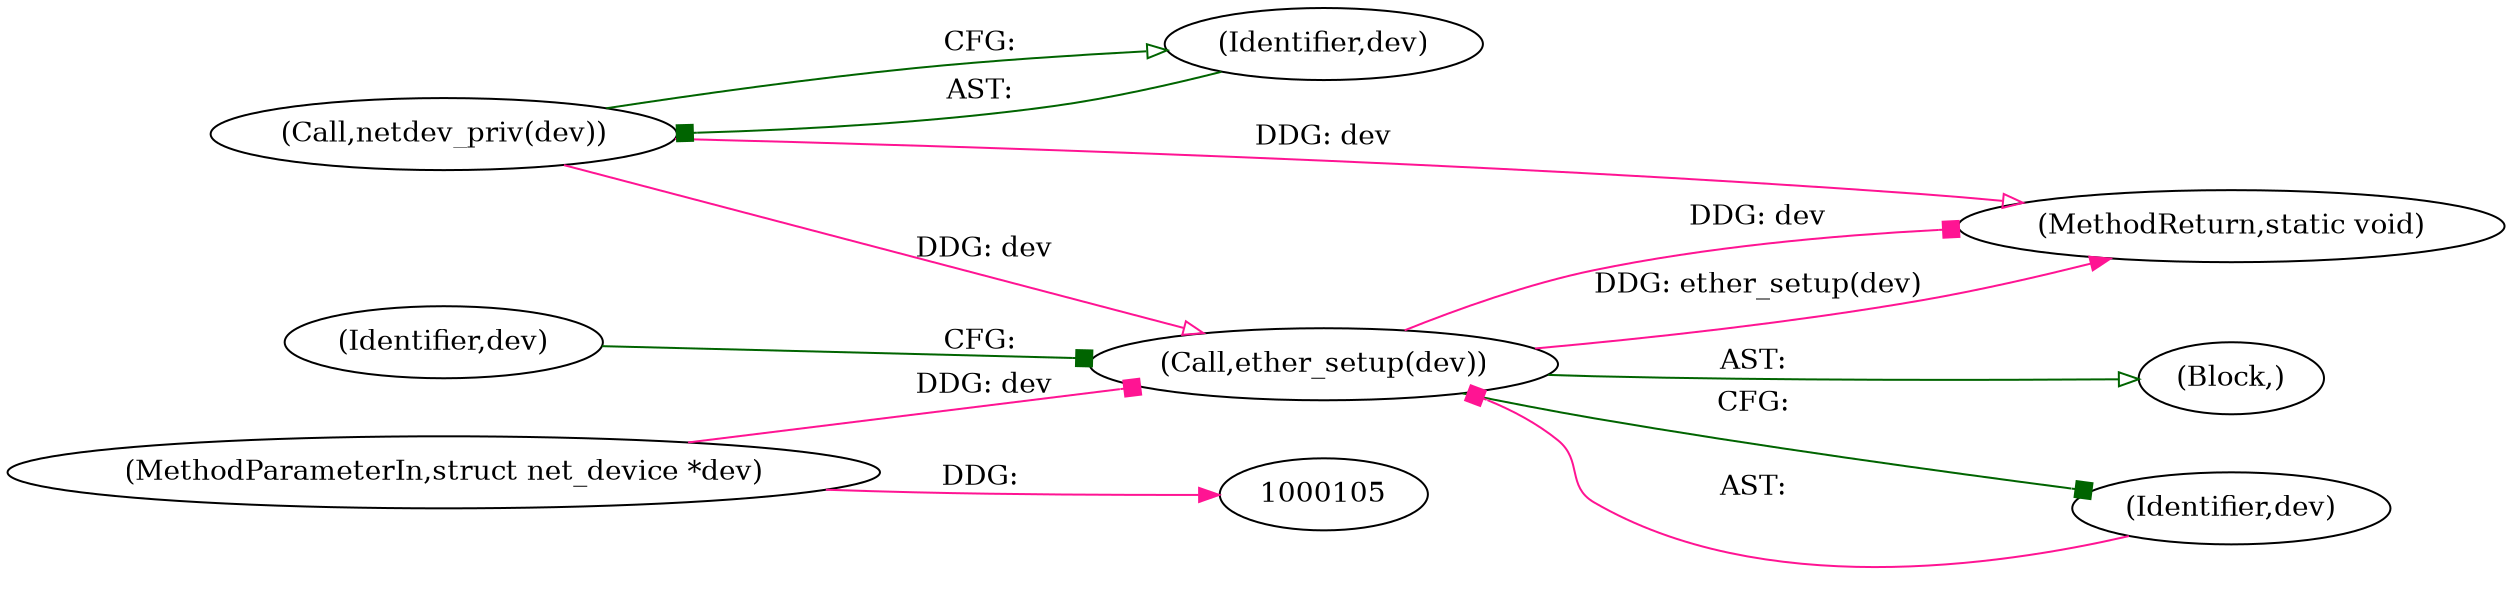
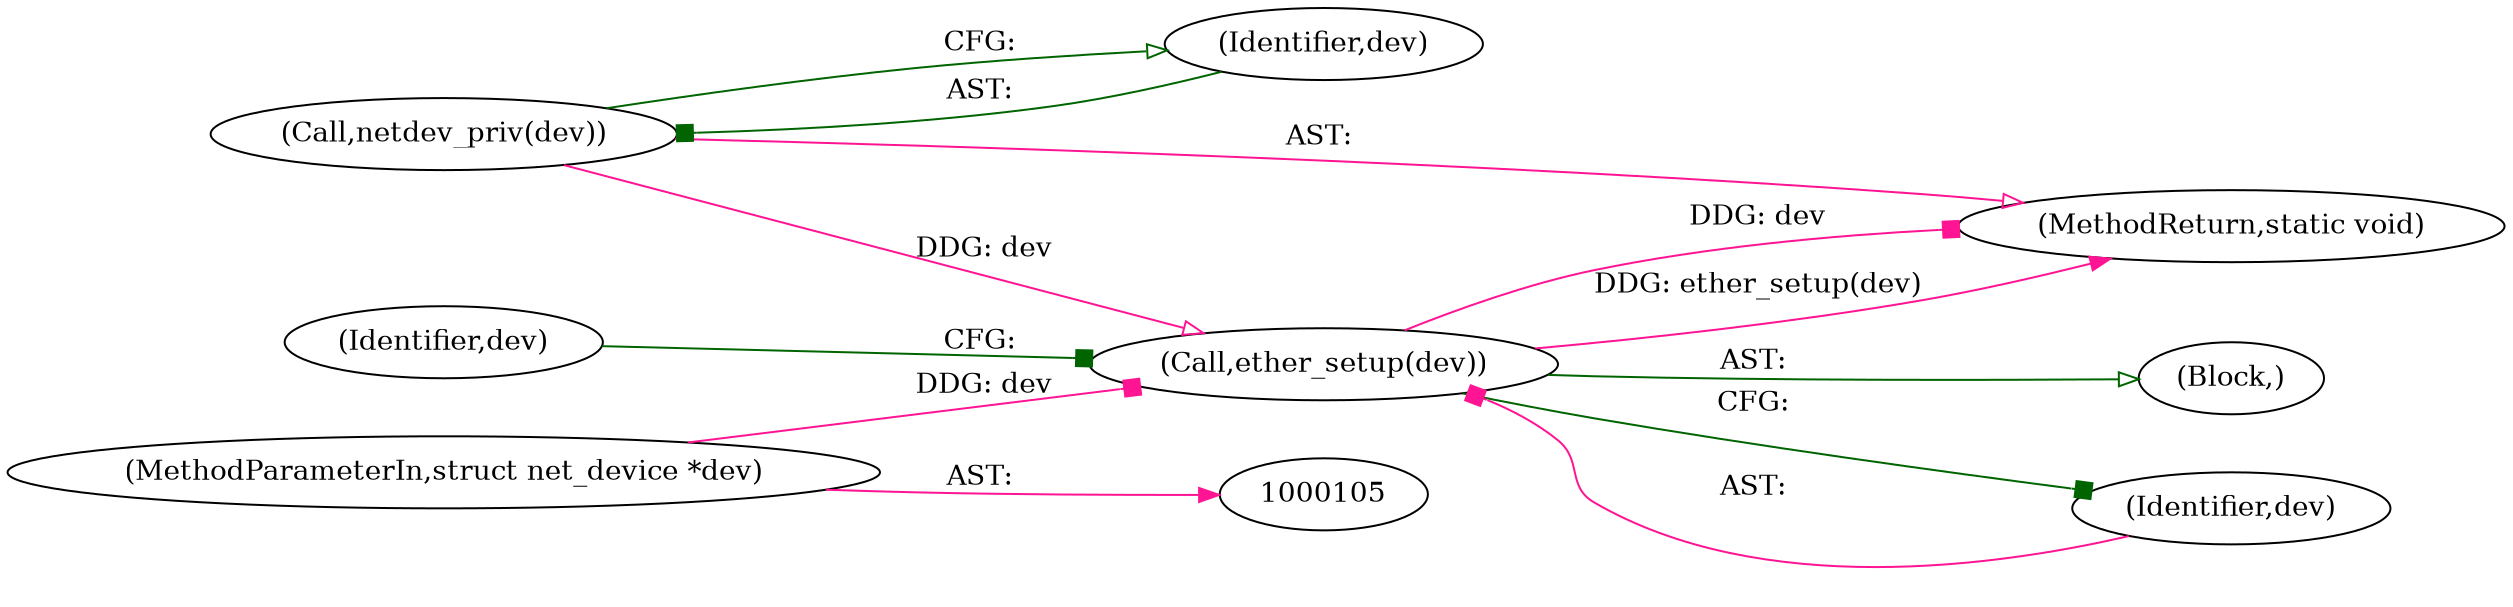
edge "(Call,netdev_priv(dev))" -> "(MethodReturn,static void)": label "DDG: dev" -> "AST: "
edge "(MethodParameterIn,struct net_device *dev)" -> "1000105": label "DDG: " -> "AST: "
